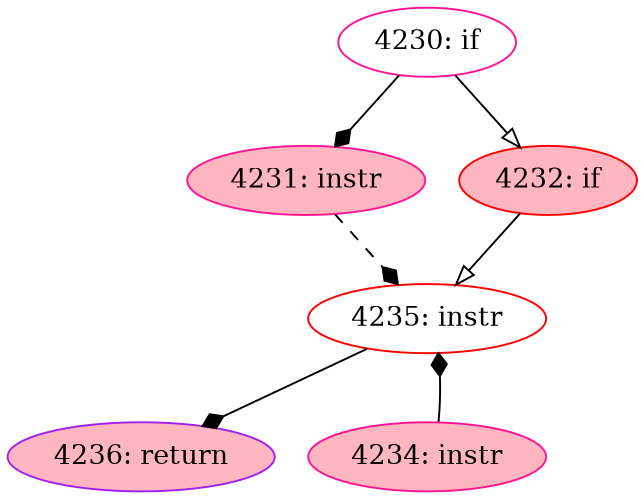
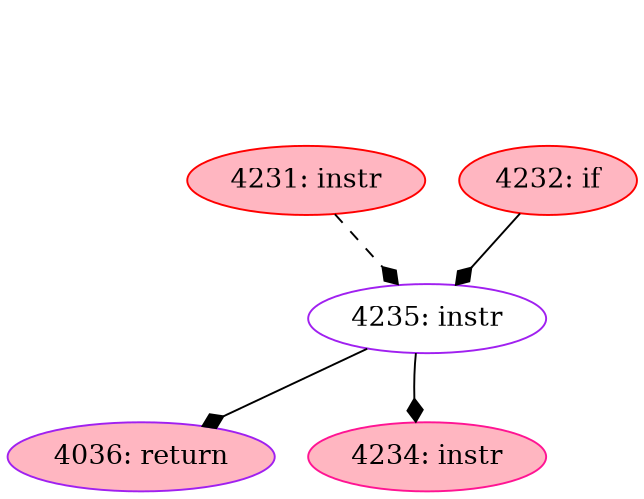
node "4230: if": removed
node "4231: instr": color deeppink -> red
edge "4232: if" -> "4235: instr": arrowhead onormal -> diamond
node "4235: instr": color red -> purple
edge "4234: instr" -> "4235: instr": reversed
node "4236: return": label "4236: return" -> "4036: return"
